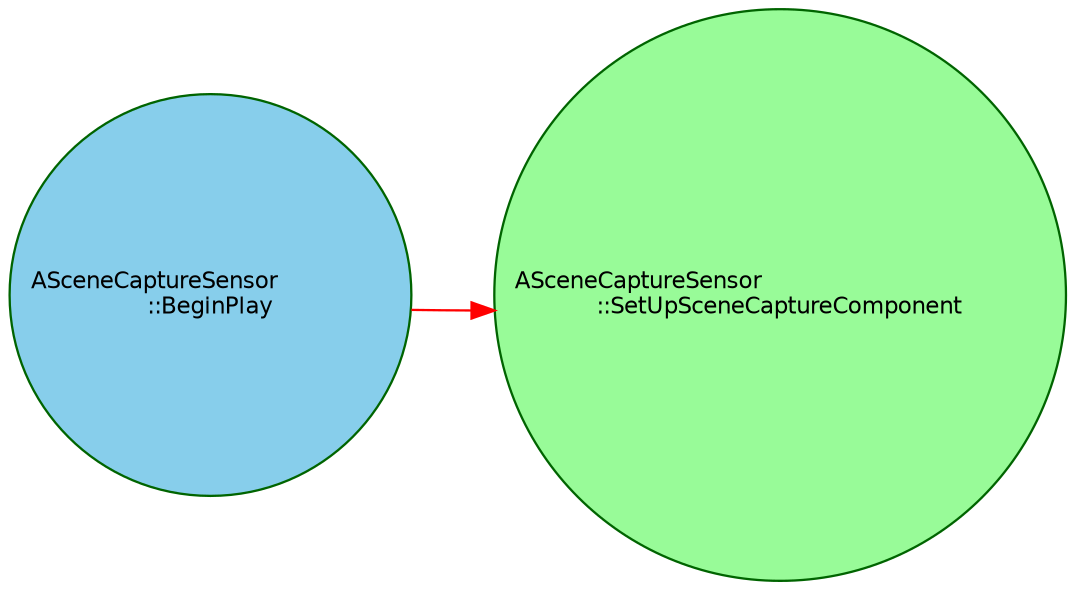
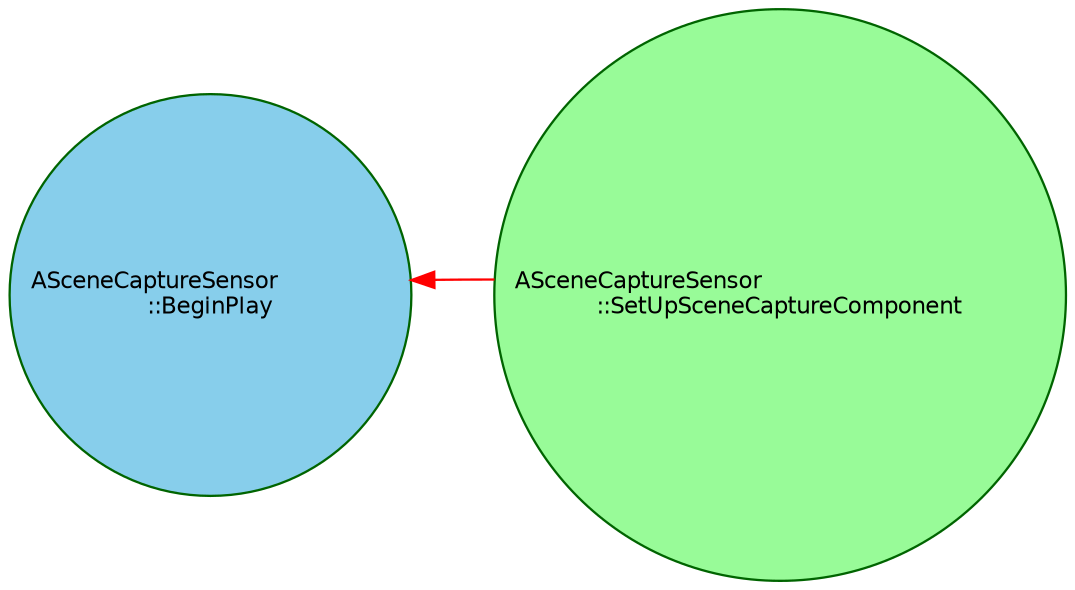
edge "ASceneCaptureSensor ::BeginPlay" -> "ASceneCaptureSensor ::SetUpSceneCaptureComponent": reversed
